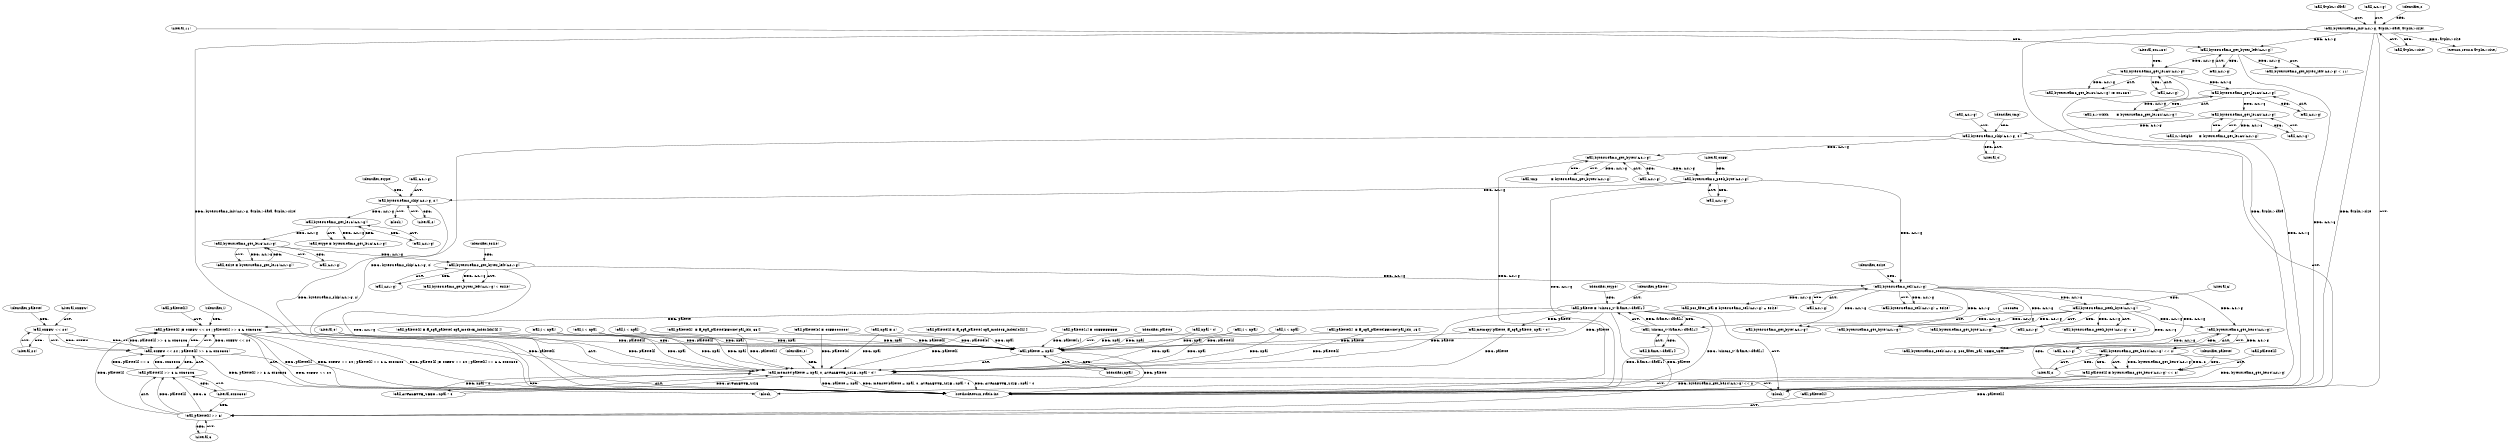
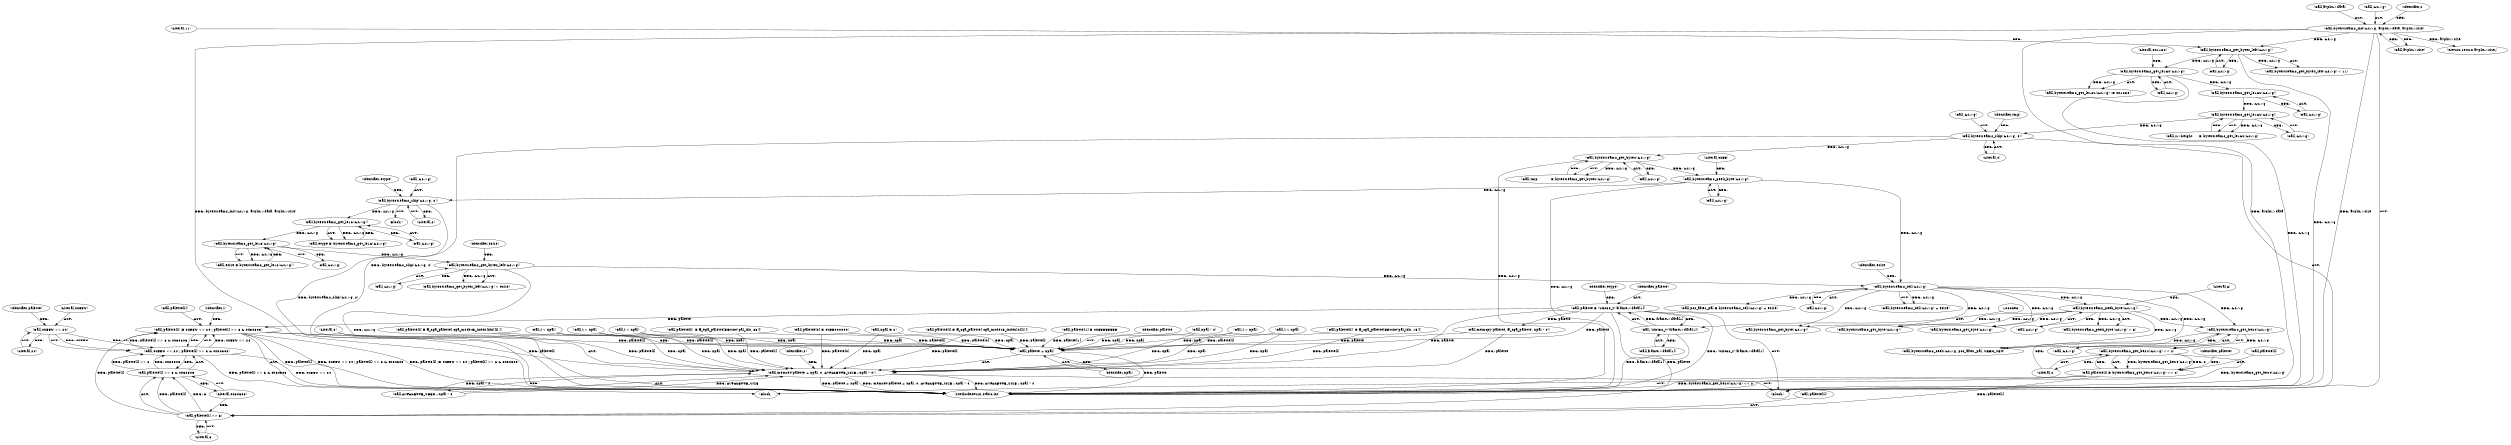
edge "(Call,avpkt->size)" -> "(Call,bytestream2_init(&s->g, avpkt->data, avpkt->size))": label "AST: " -> "CFG: "
node "(Call,s->width       = bytestream2_get_le16u(&s->g))": removed
edge "(Call,palette[i] = ff_cga_palette[ cga_mode45_index[0][i] ])" -> "(Call,palette + npal)": added, label "DDG: palette[i]"
